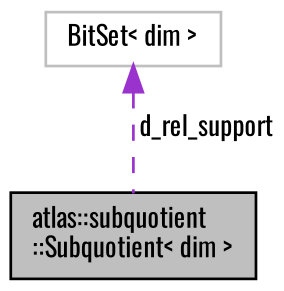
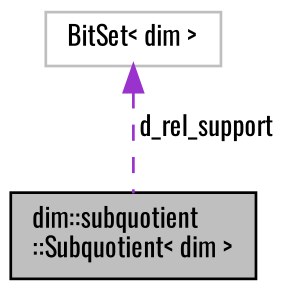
node "atlas::subquotient ::Subquotient< dim >": label "atlas::subquotient ::Subquotient< dim >" -> "dim::subquotient ::Subquotient< dim >"
